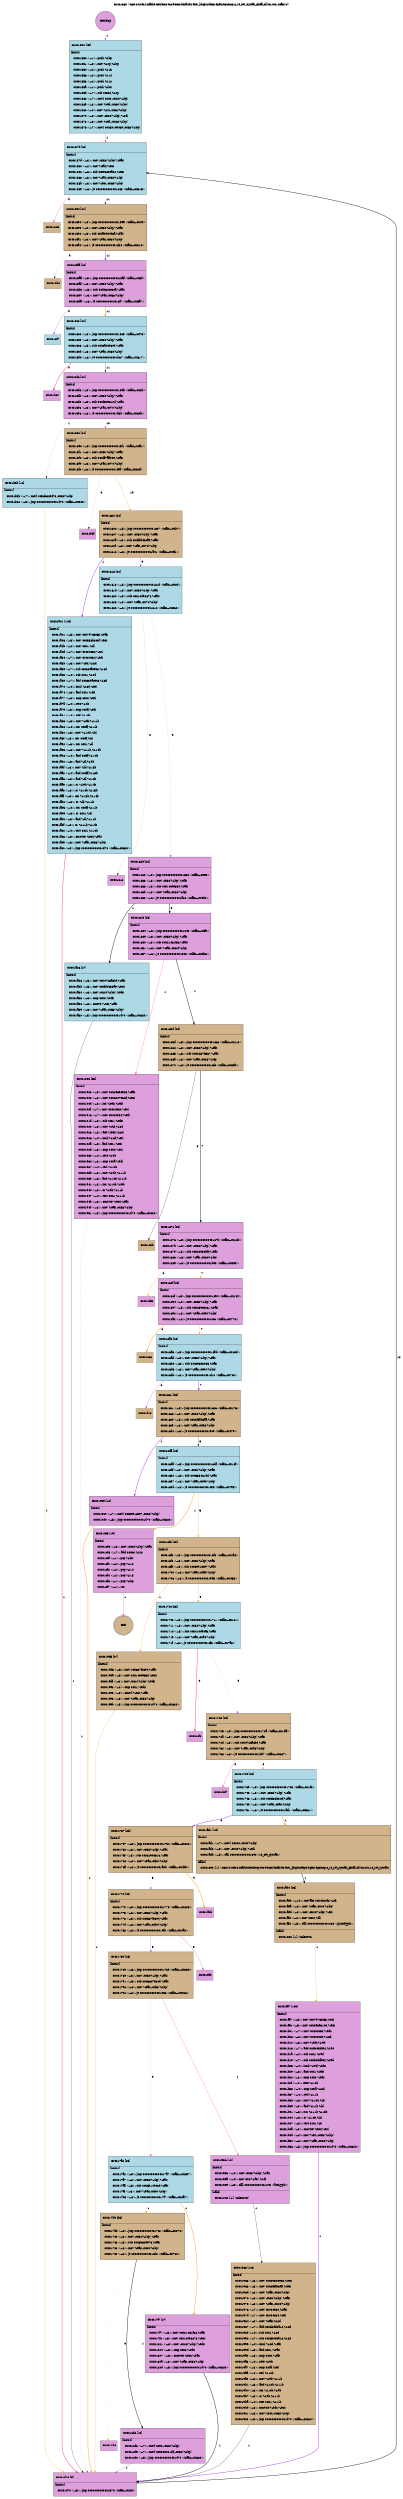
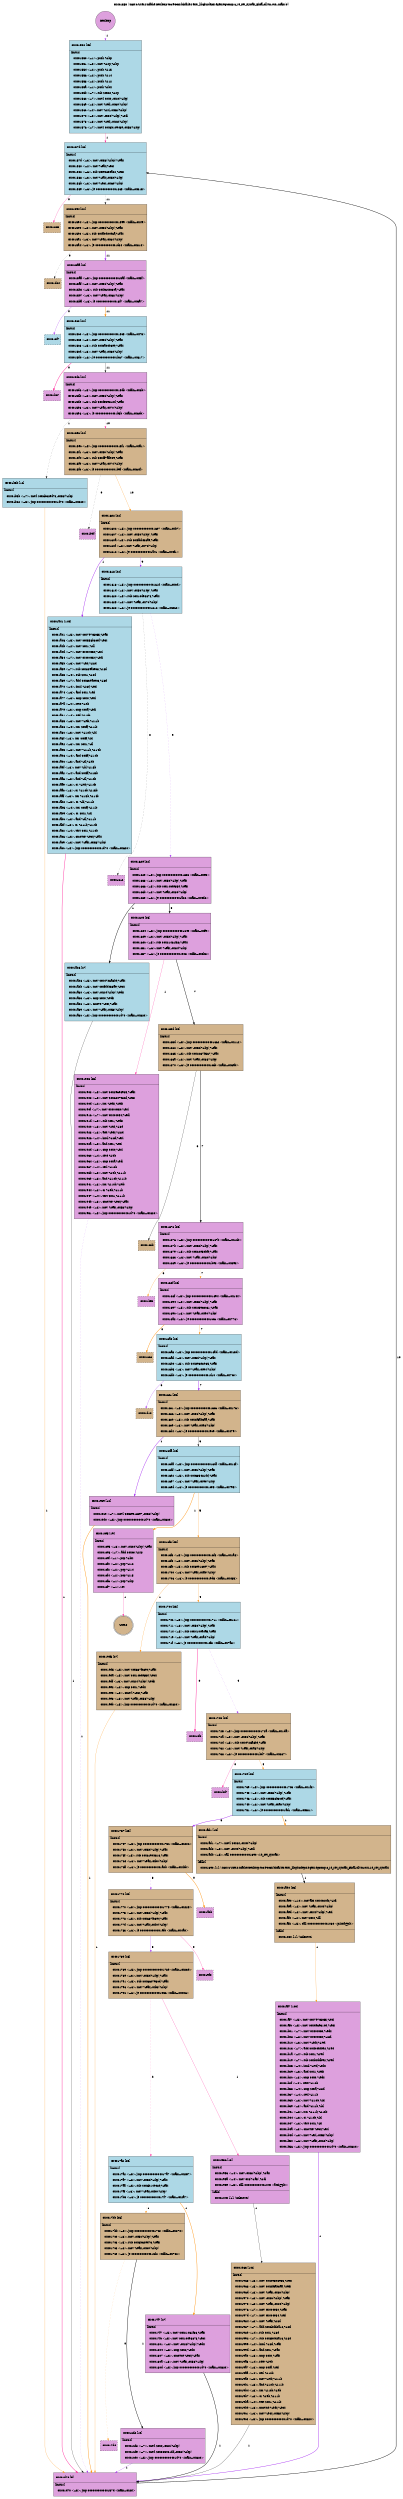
node "Exit": label "Exit" -> "Users"
